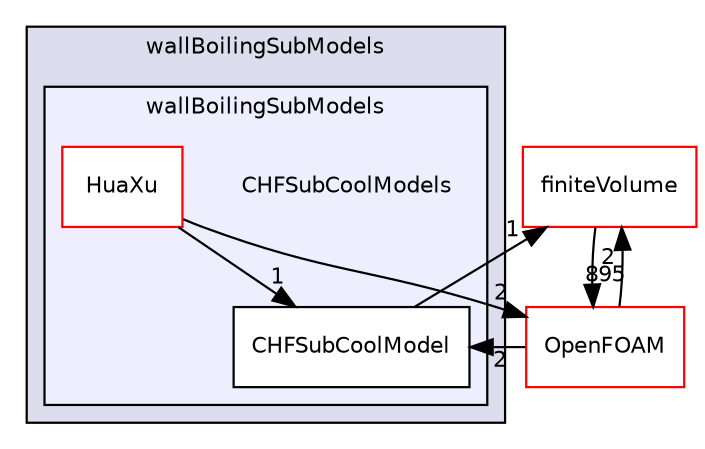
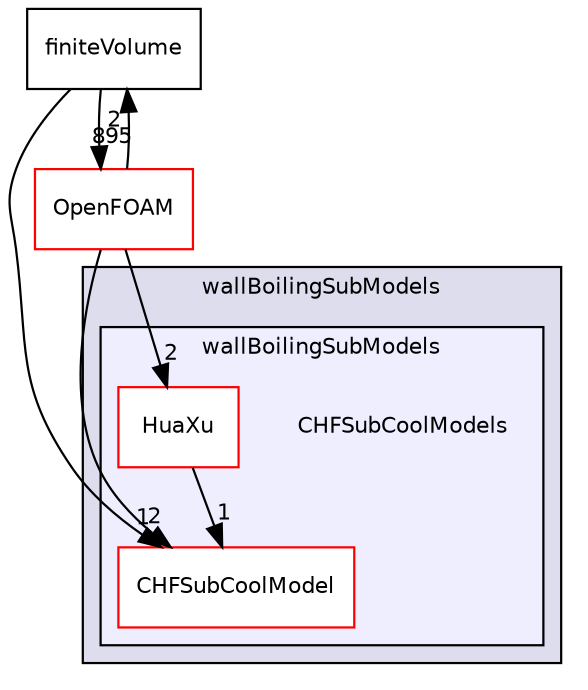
node "finiteVolume": color red -> black
edge "HuaXu" -> "OpenFOAM": reversed
edge "CHFSubCoolModel" -> "finiteVolume": reversed
node "CHFSubCoolModel": color black -> red
